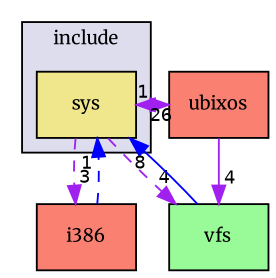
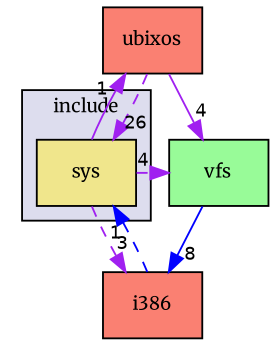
edge "vfs" -> "sys": now "vfs" -> "i386"
